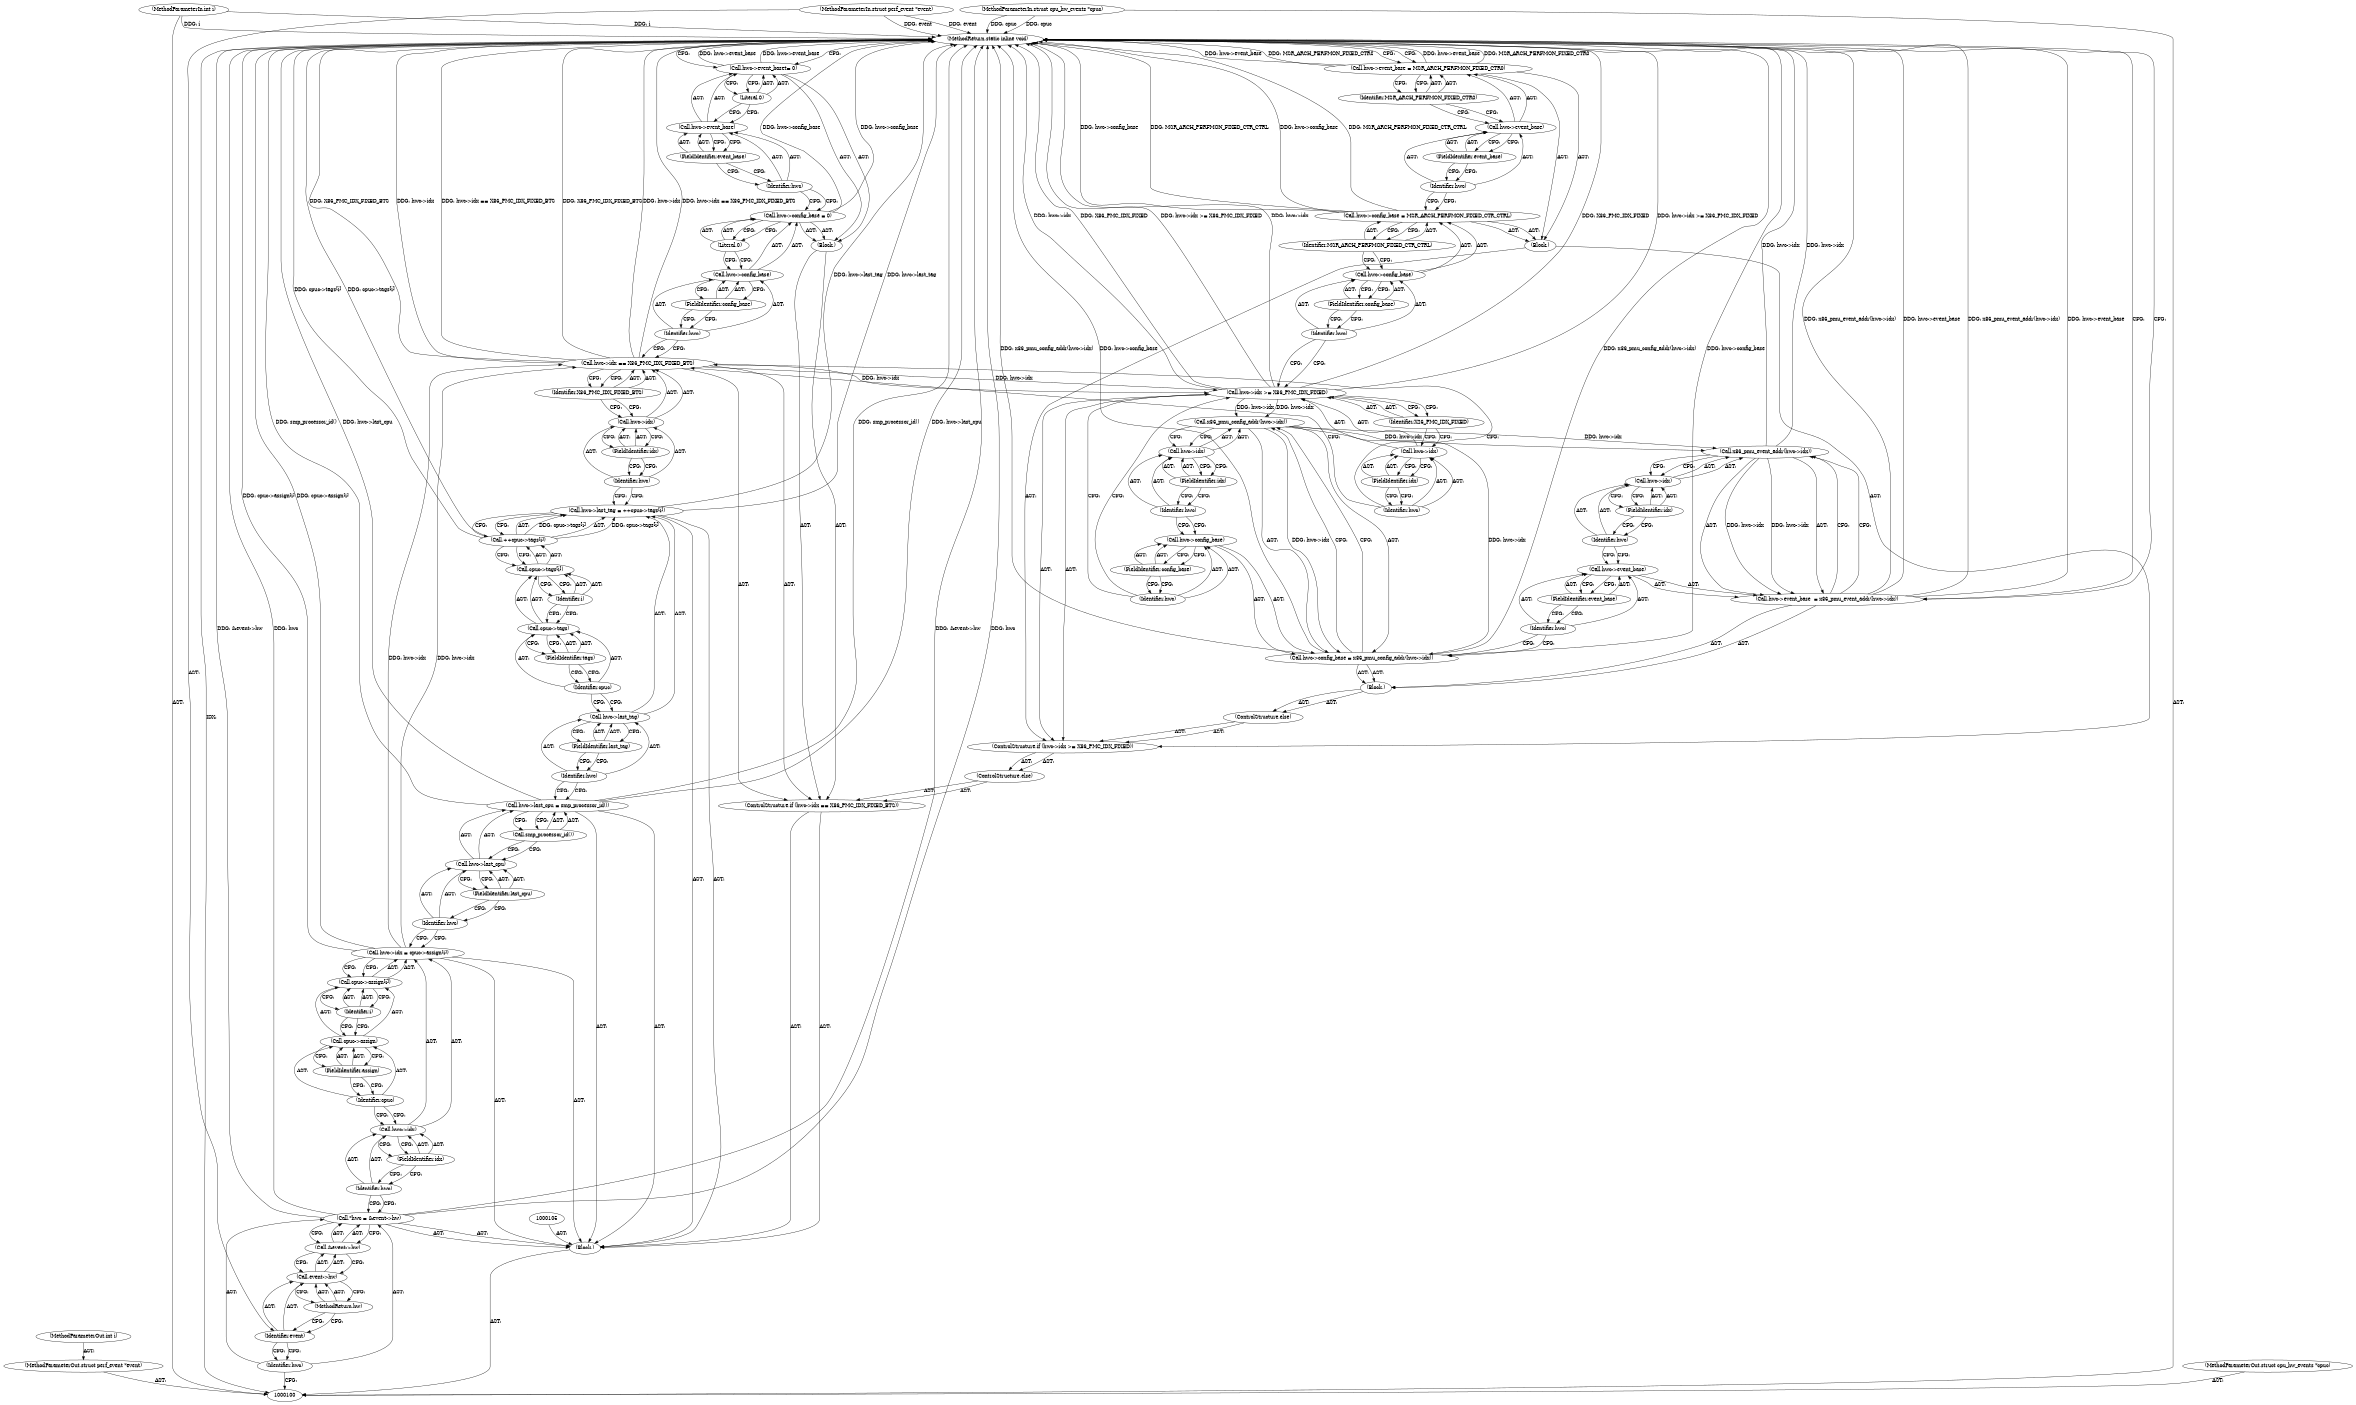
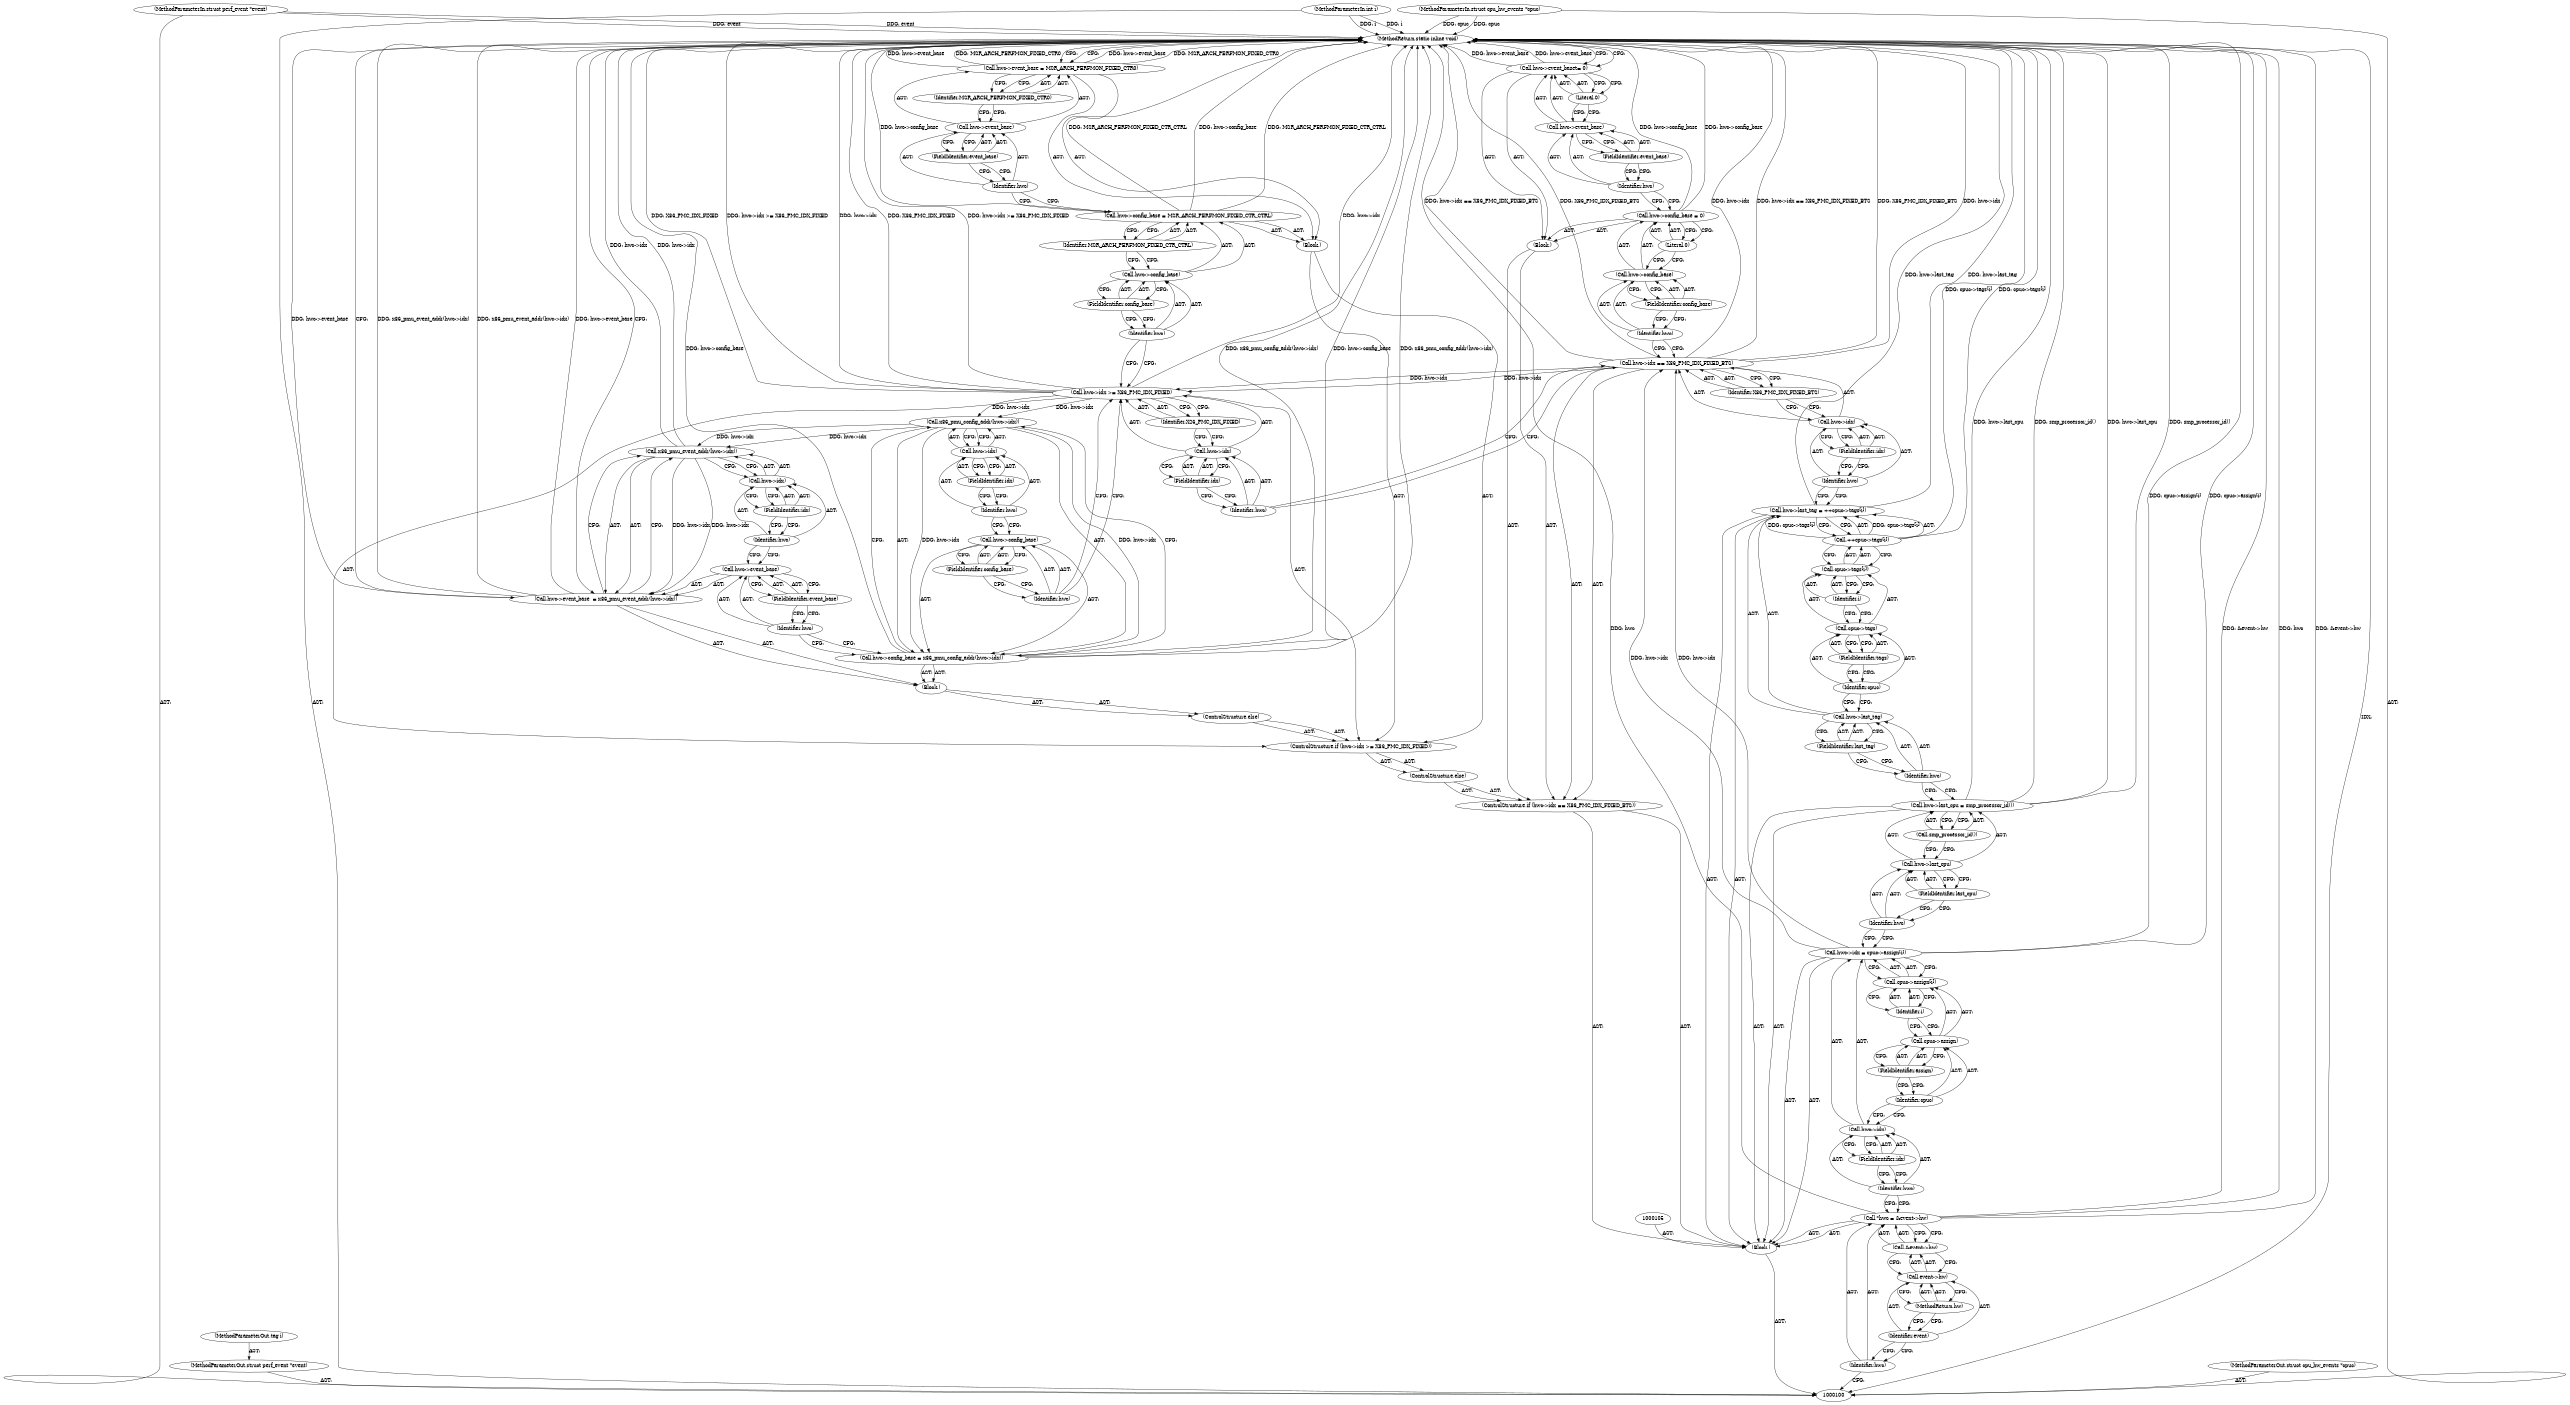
edge "(MethodParameterIn,struct perf_event *event)" -> "(Identifier,event)": now "(MethodParameterIn,struct perf_event *event)" -> "1000100"
node "(MethodParameterOut,int i)": label "(MethodParameterOut,int i)" -> "(MethodParameterOut,tag i)"
